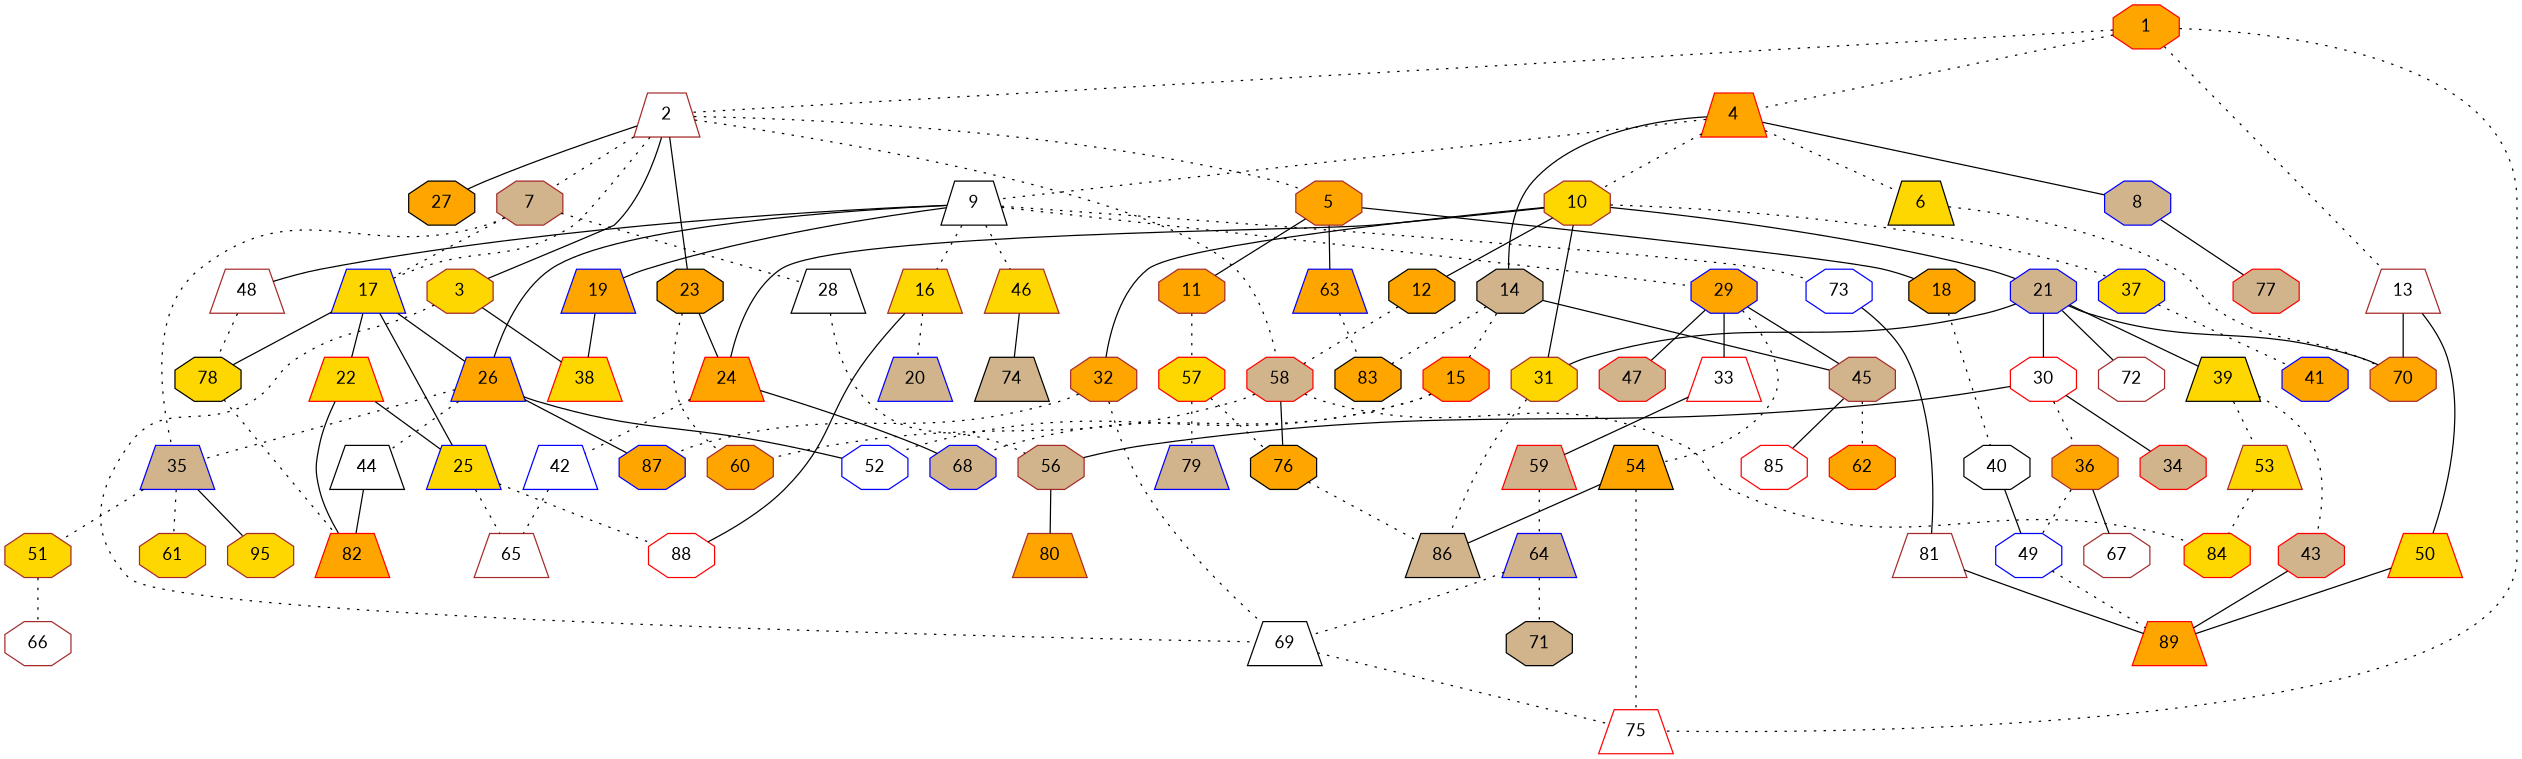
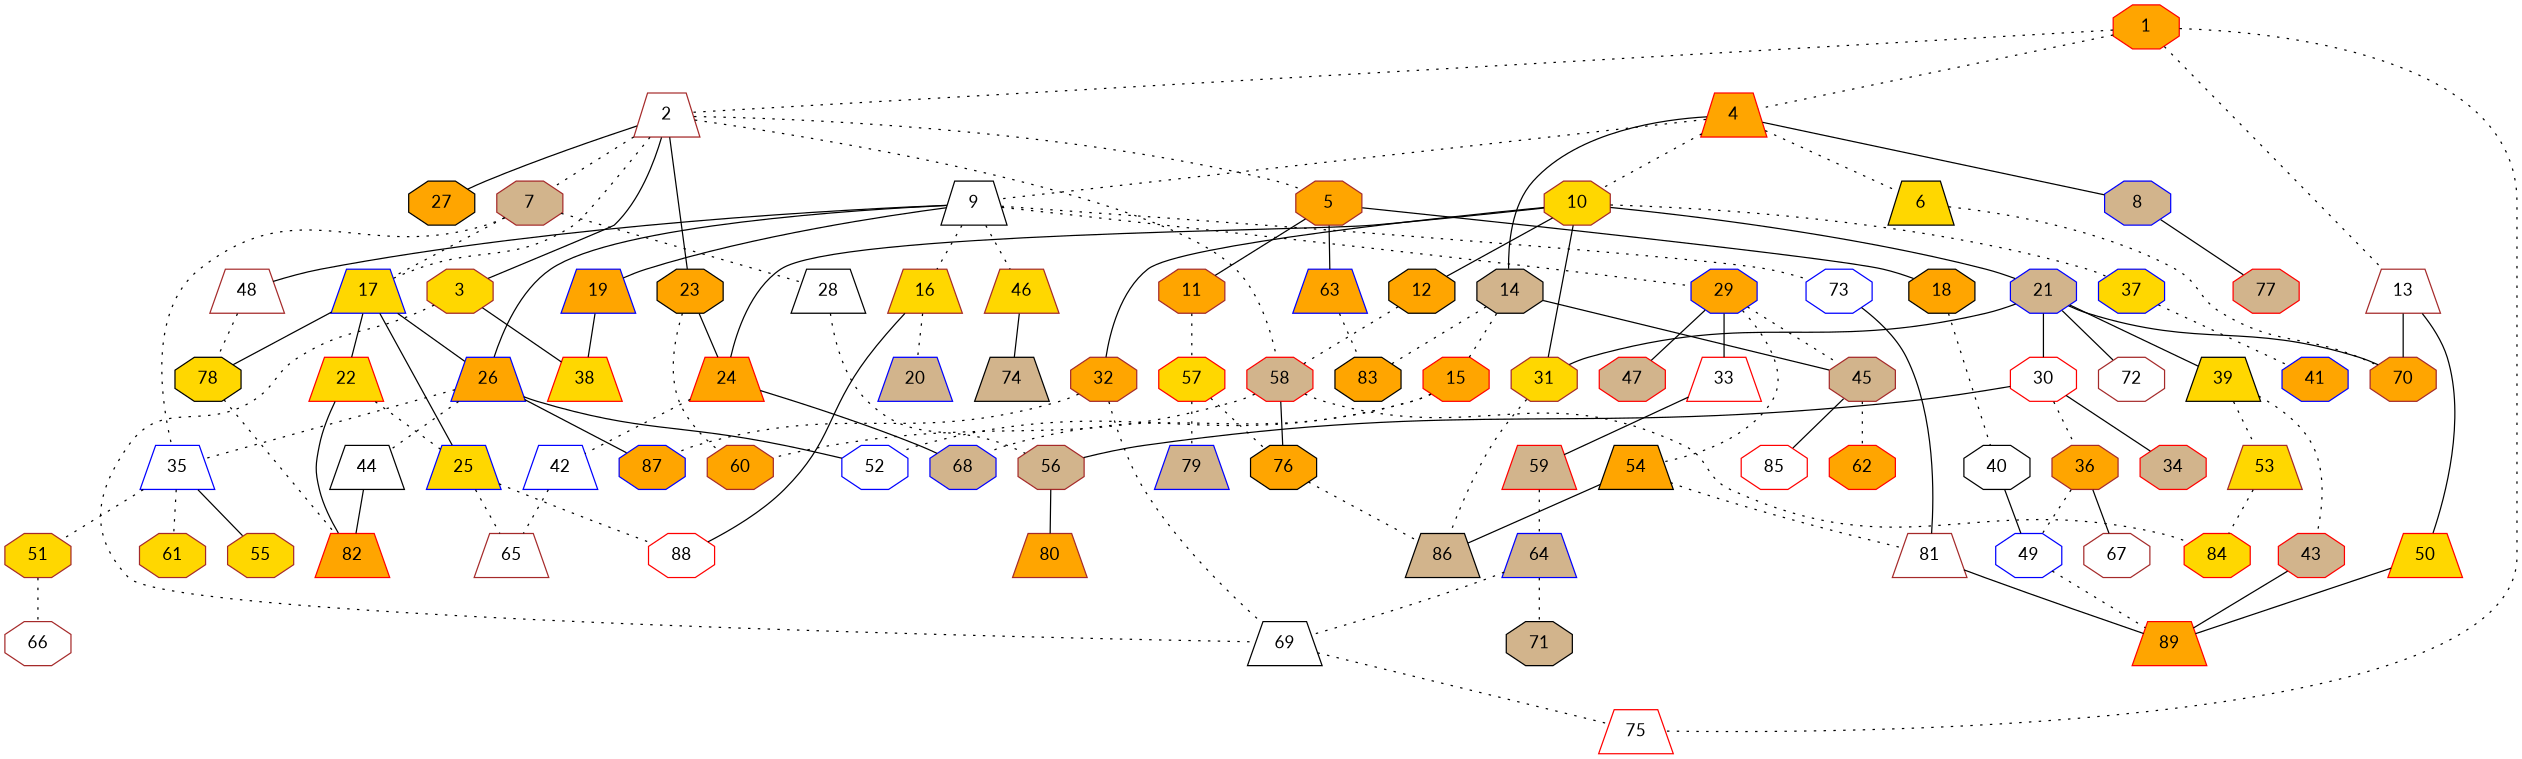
edge "29" -- "45": style solid -> dotted
edge "22" -- "25": style solid -> dotted
node "35": fillcolor tan -> white
node "95": label "95" -> "55"
edge "54" -- "75": now "54" -- "81"
